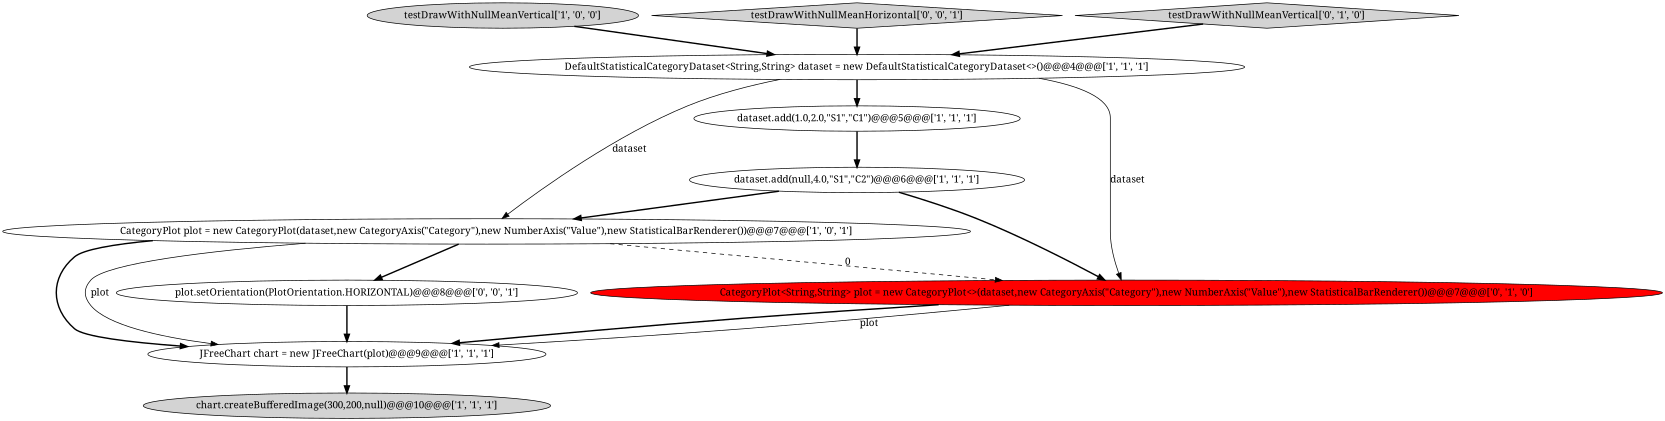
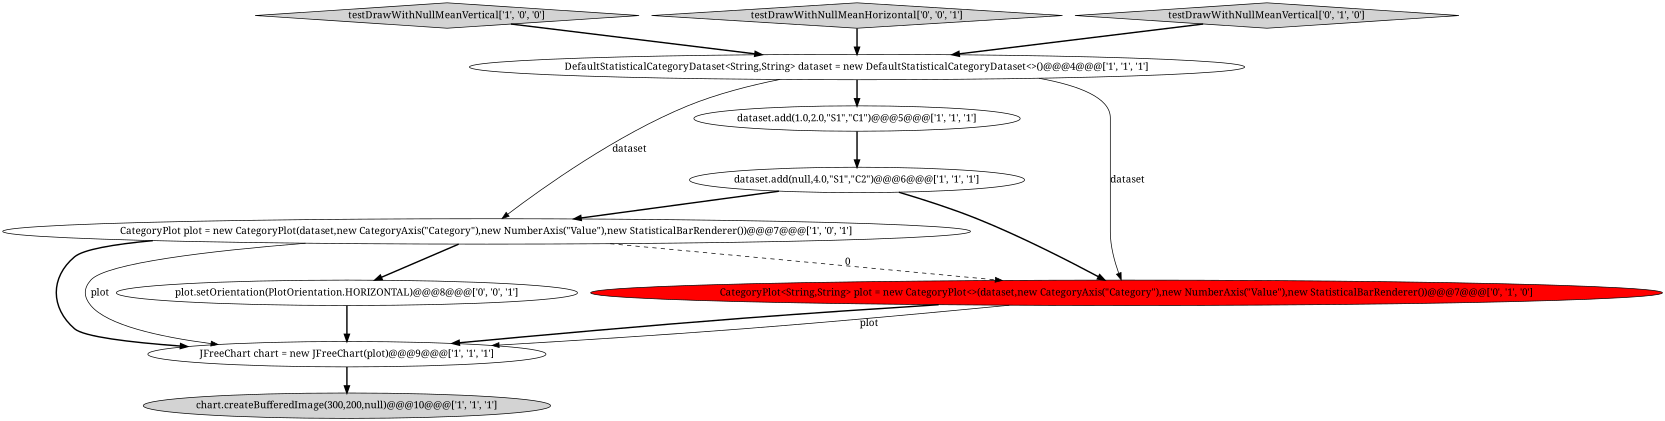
node "testDrawWithNullMeanVertical['1', '0', '0']": shape ellipse -> diamond
